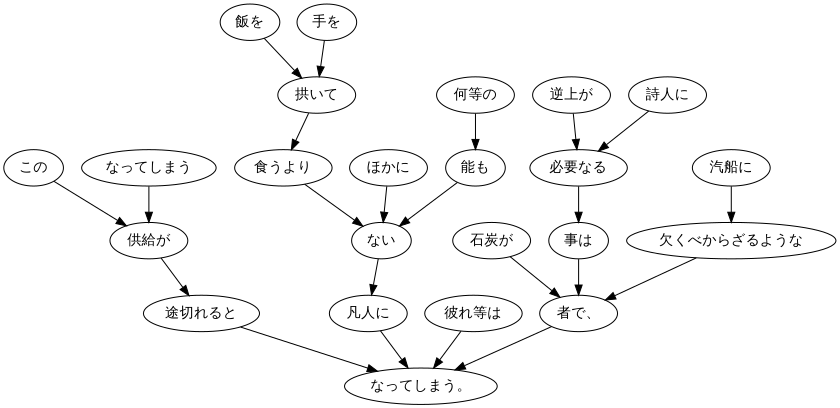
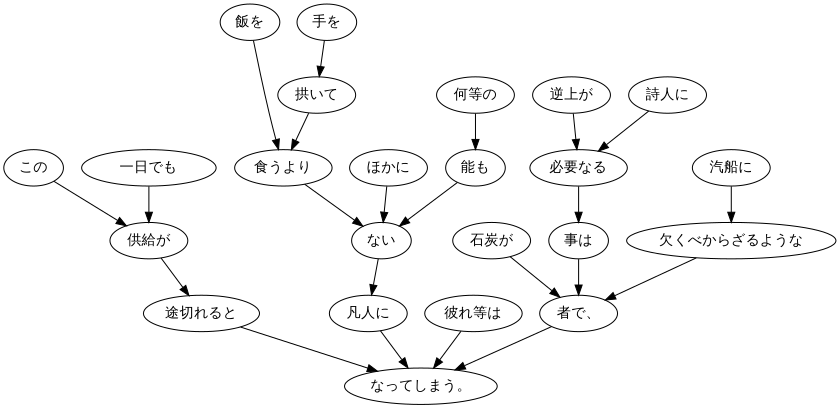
edge "飯を" -> "拱いて": now "飯を" -> "食うより"
node "なってしまう": label "なってしまう" -> "一日でも"
